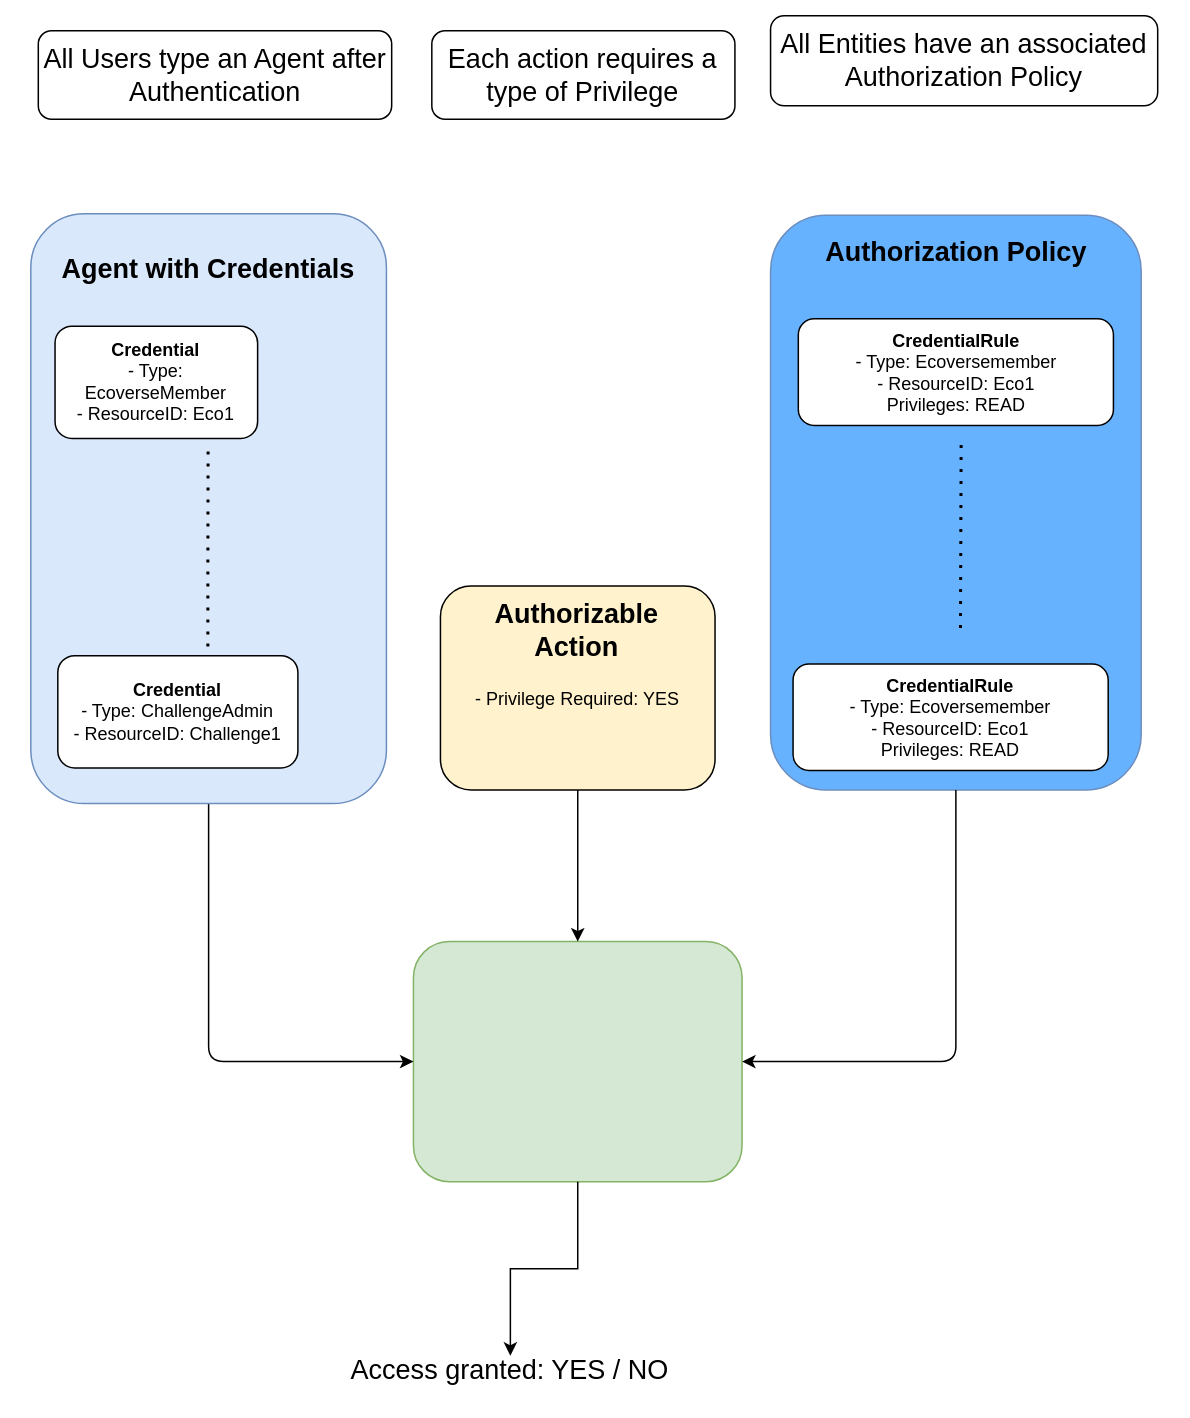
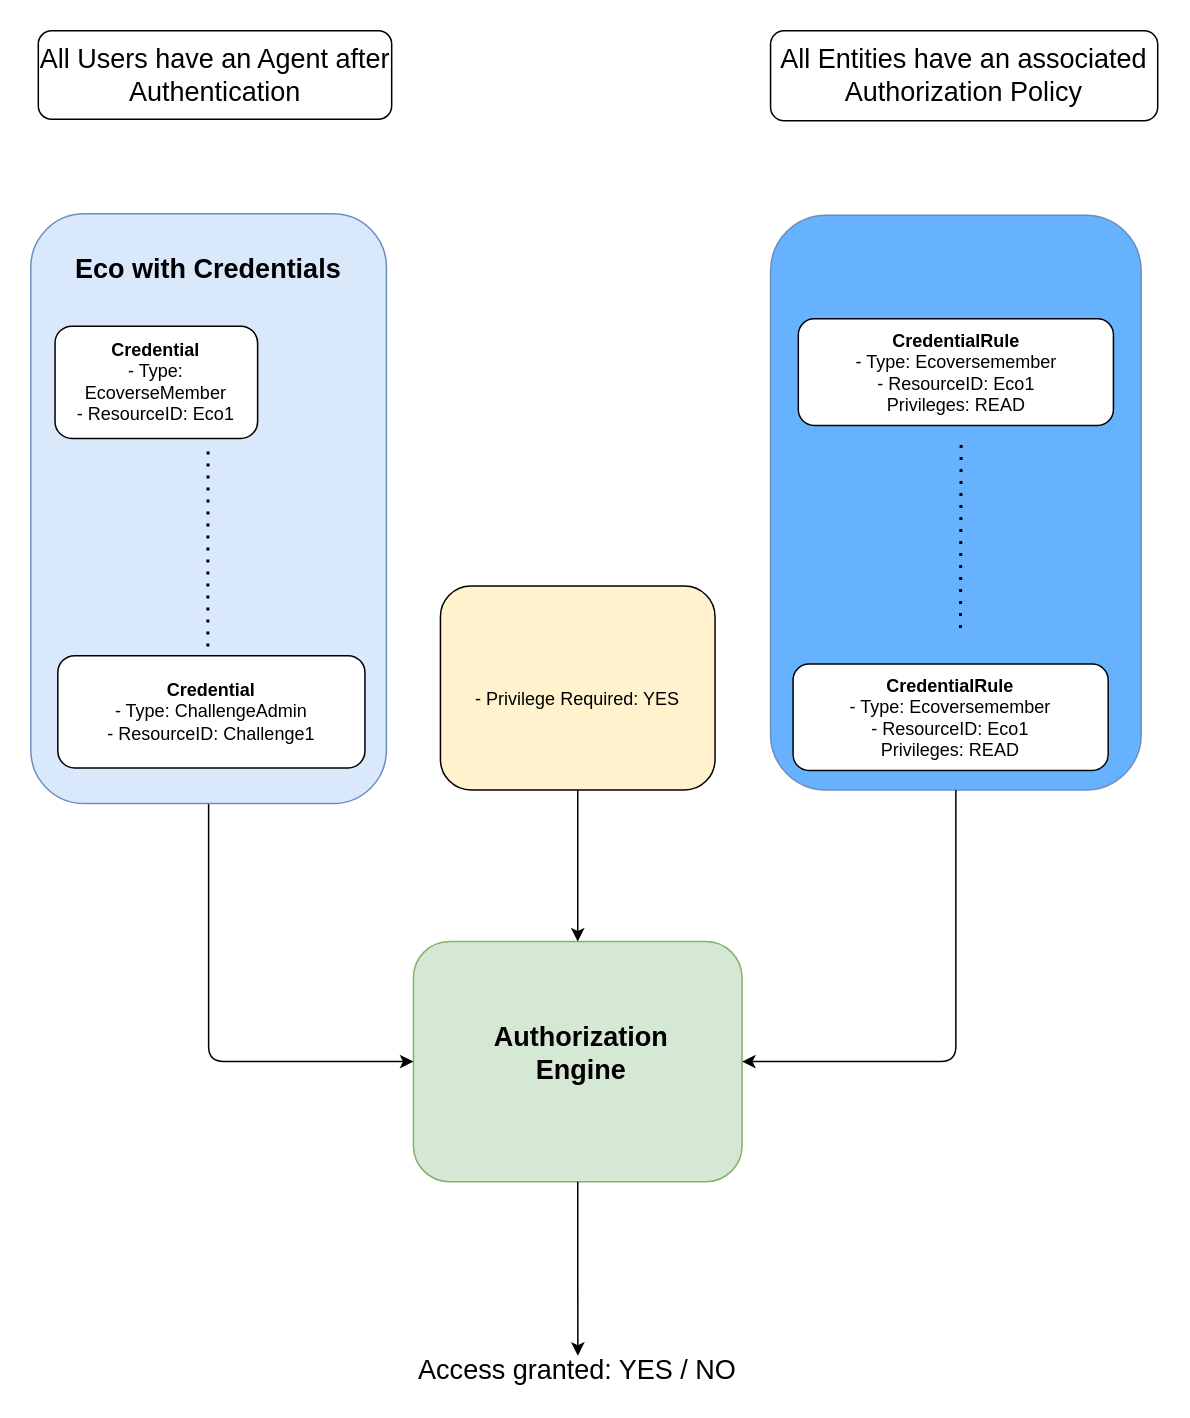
node "All Entities have an associated Authorization Policy": moved (964, 61) -> (964, 76)
node "Each action requires a type of Privilege": removed
node "All Users type an Agent after Authentication": label "All Users type an Agent after Authentication" -> "All Users have an Agent after Authentication"
node "Authorization Policy": removed
node "Agent with Credentials": label "Agent with Credentials" -> "Eco with Credentials"
node "Authorizable Action": removed
node "Credential - Type: ChallengeAdmin - ResourceID: Challenge1": size 240x112 -> 307x112
node "Authorization Engine": added
node "Access granted: YES / NO": moved (510, 1370) -> (578, 1370)
